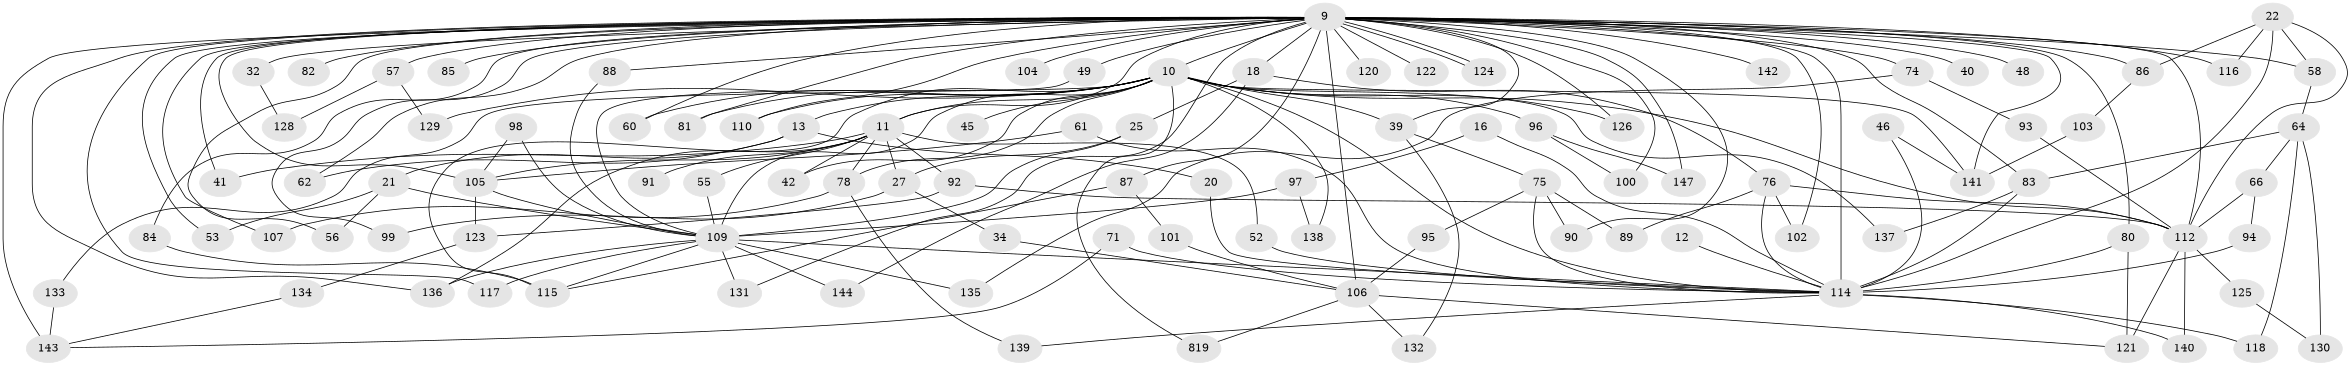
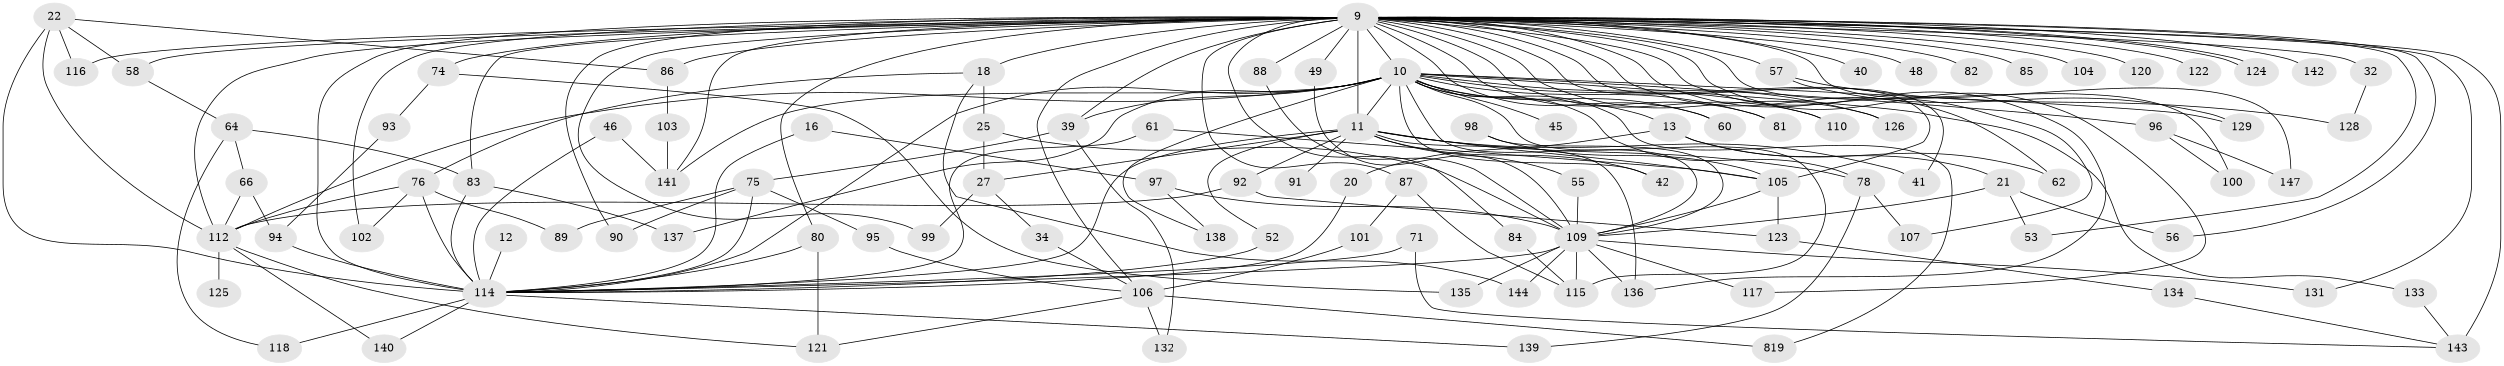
edge "93" -- "112": now "93" -- "94"
edge "11" -- "114": added
node "130": removed
